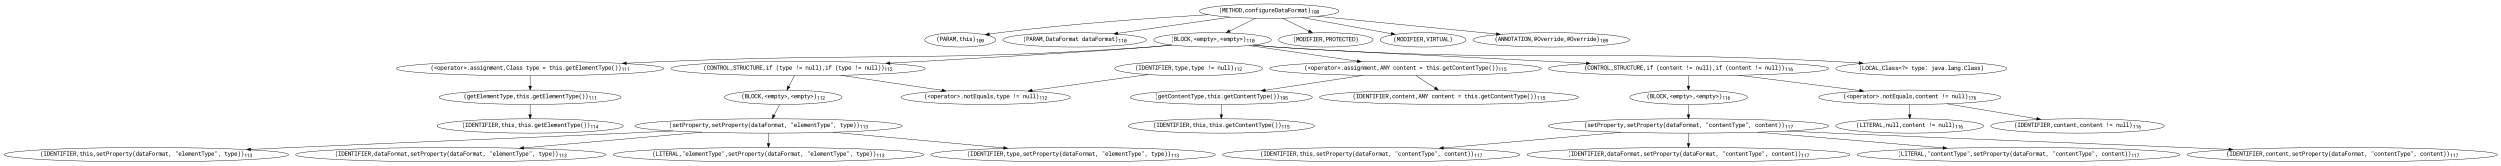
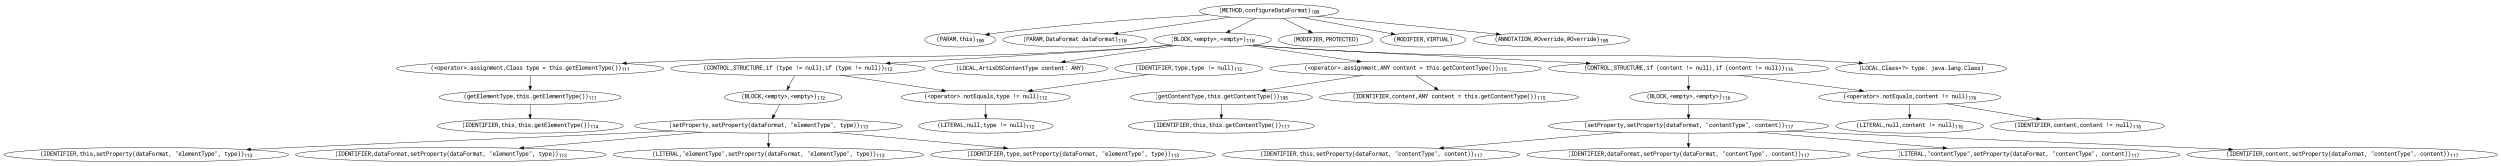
node "(LOCAL,ArtixDSContentType content: ANY)": added
node "(IDENTIFIER,this,this.getContentType())": text "115" -> "117"
node "(LITERAL,null,type != null)": added
